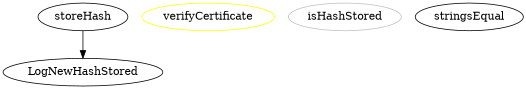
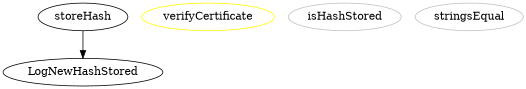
node "stringsEqual": color black -> gray
